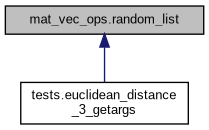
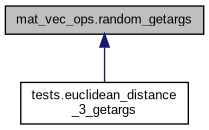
node "mat_vec_ops.random_list": label "mat_vec_ops.random_list" -> "mat_vec_ops.random_getargs"
